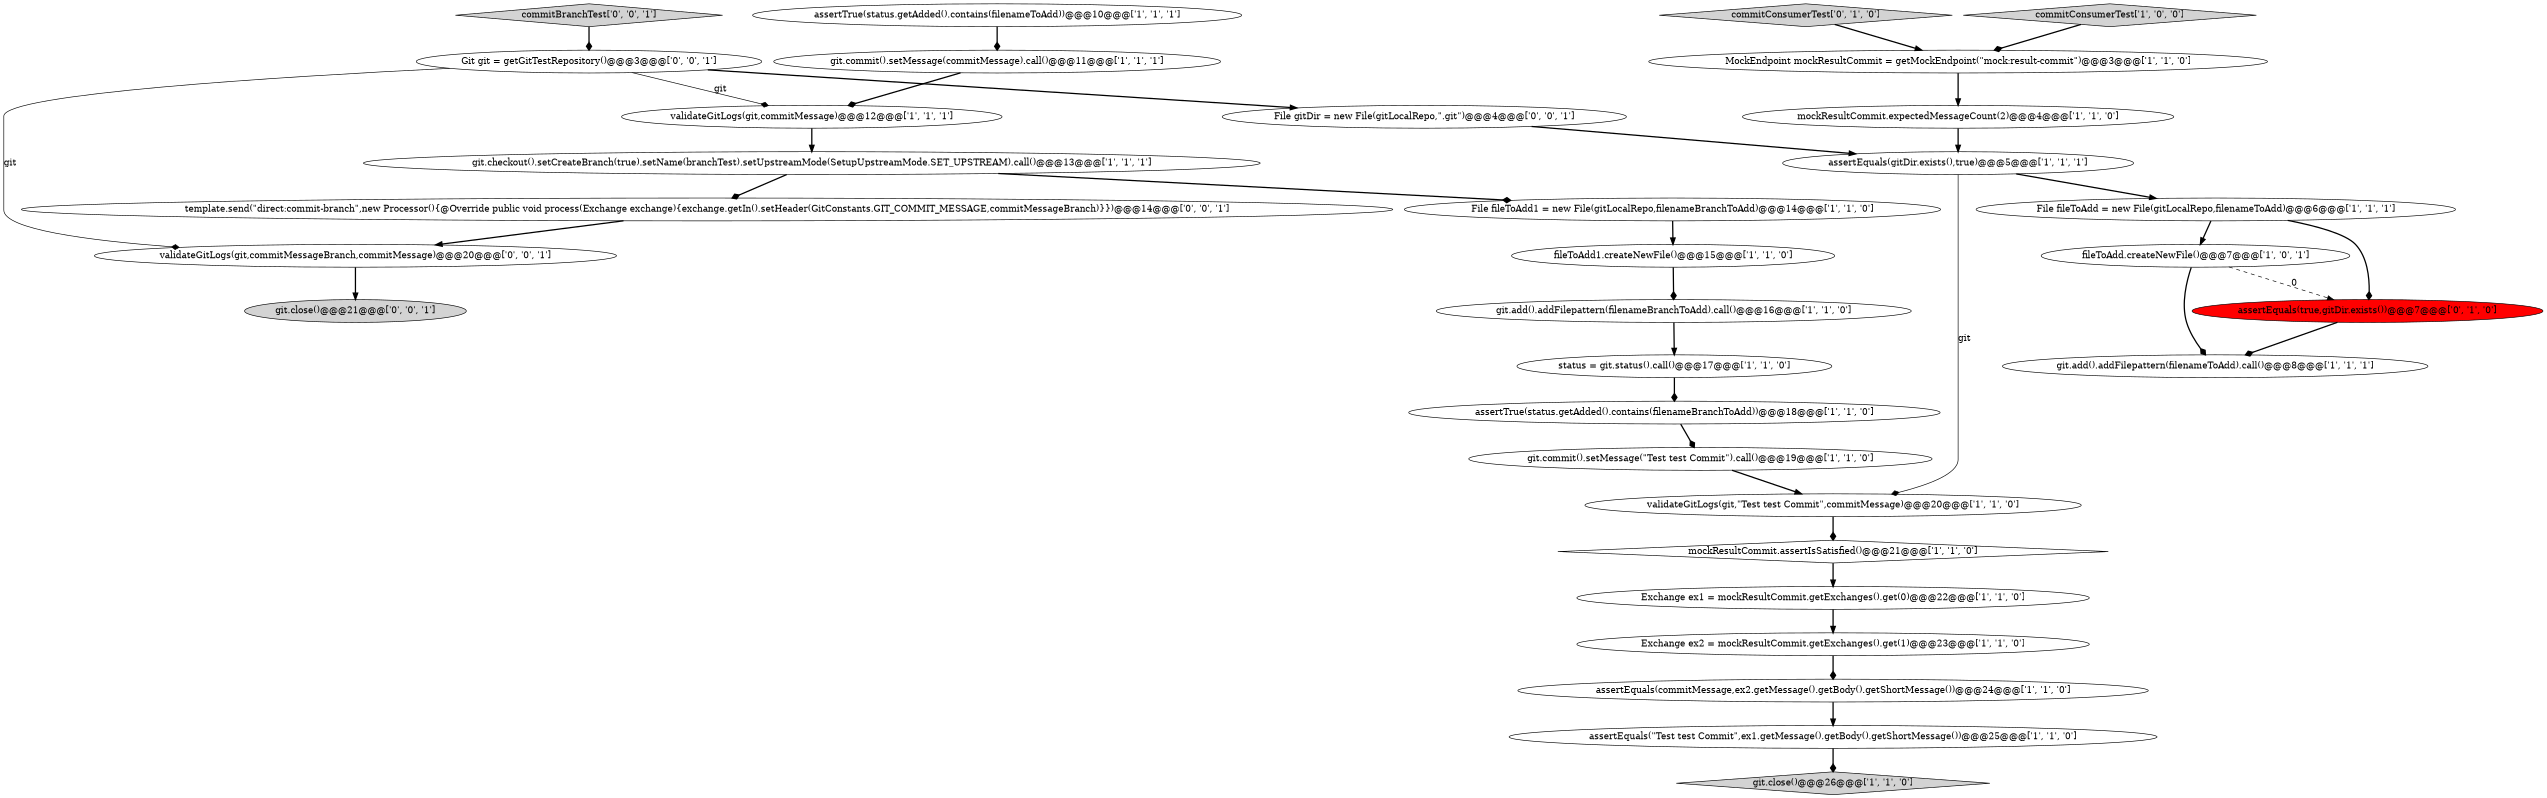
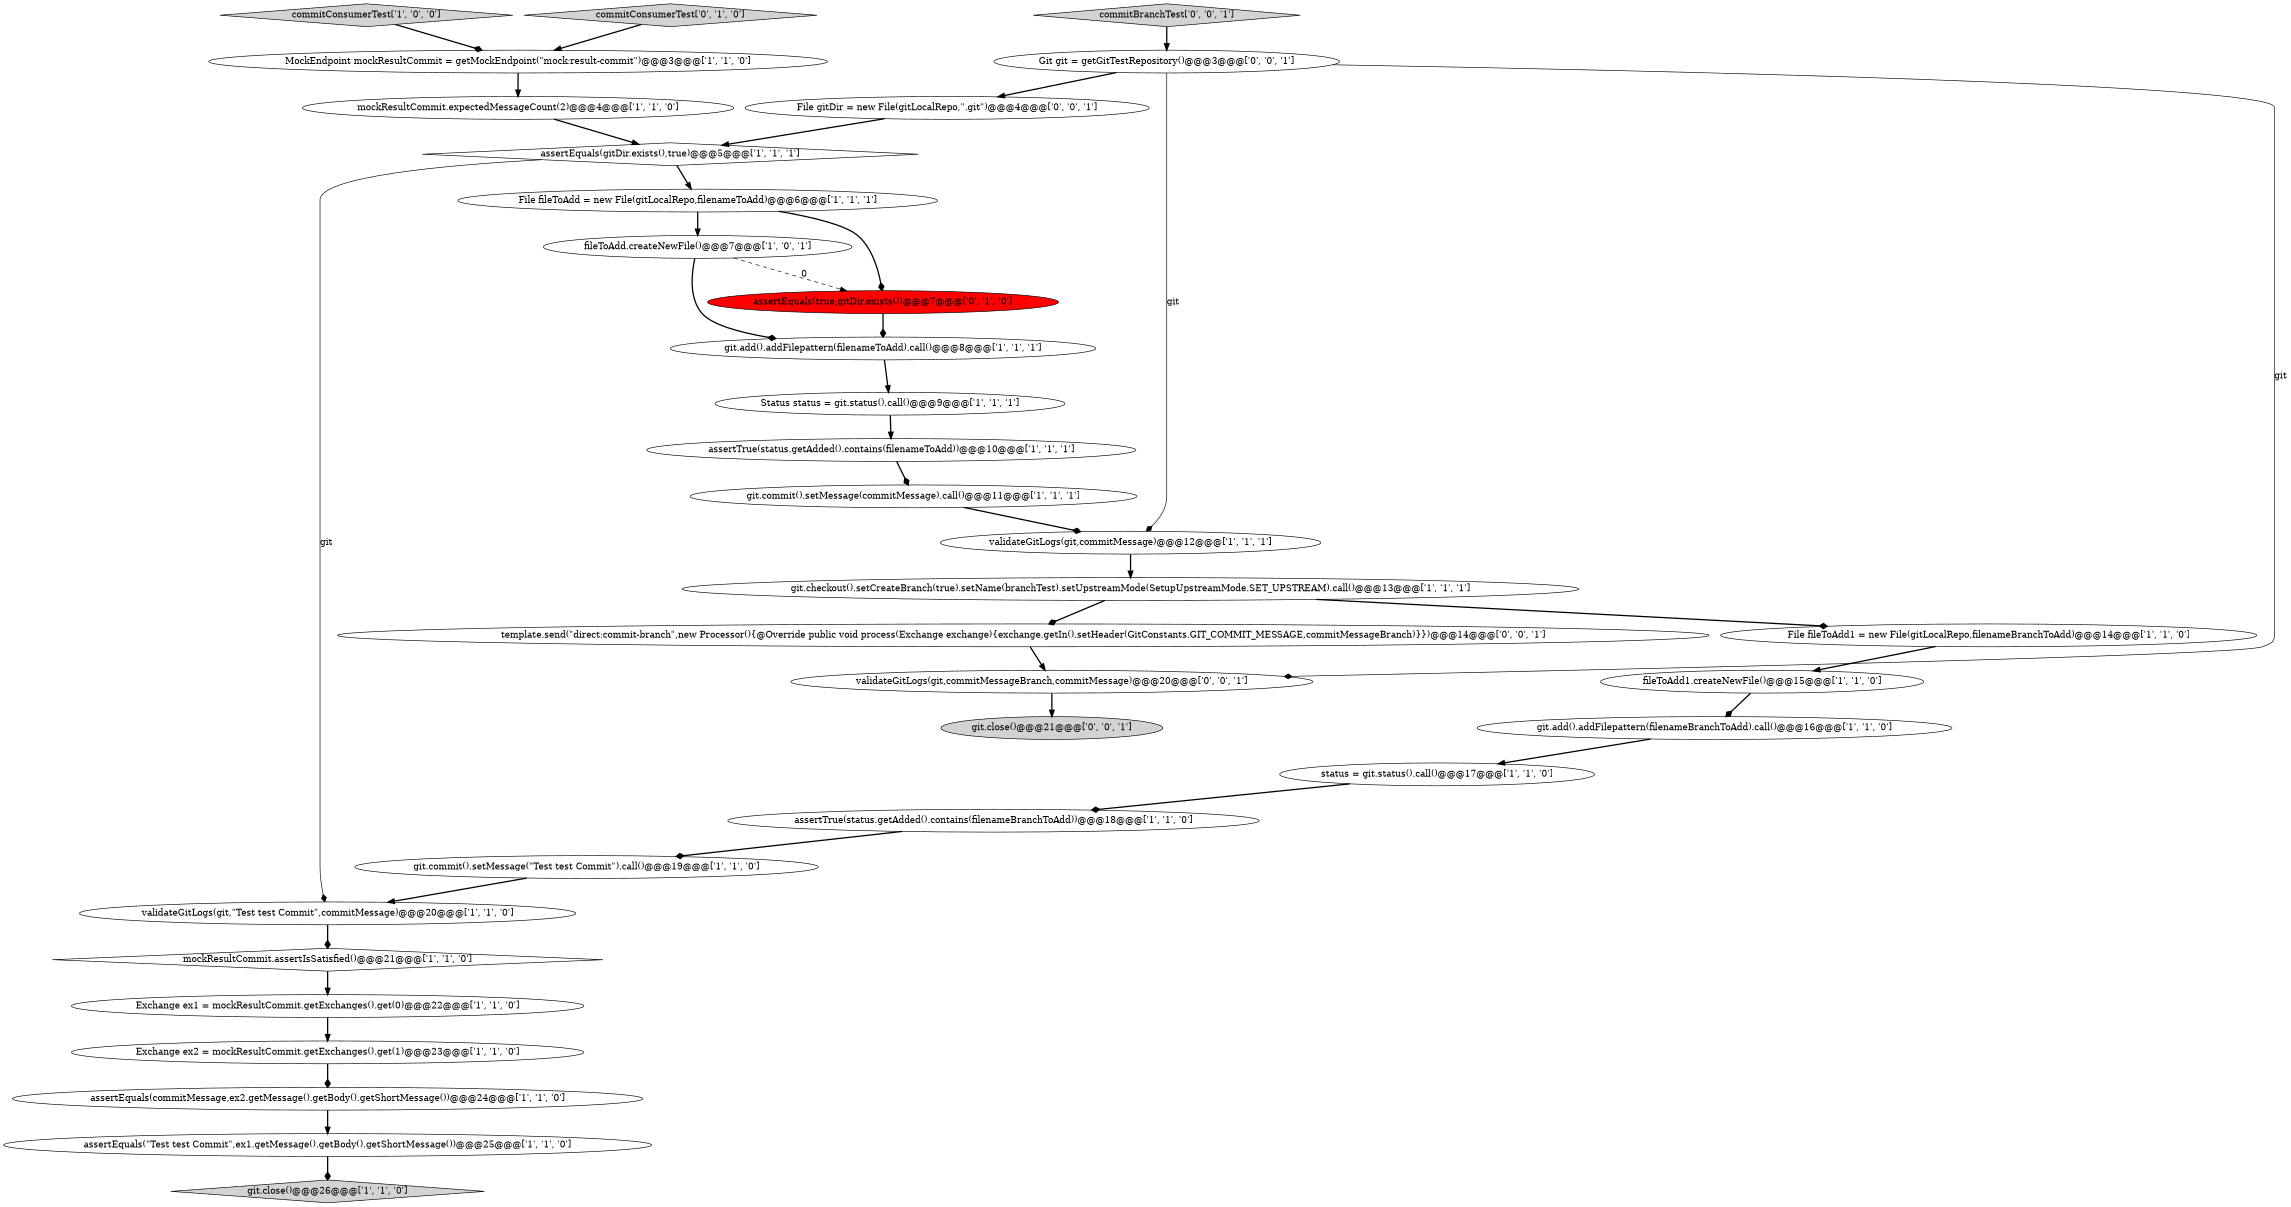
edge "commitBranchTest['0', '0', '1']" -> "Git git = getGitTestRepository()@@@3@@@['0', '0', '1']": arrowhead diamond -> normal
node "assertEquals(gitDir.exists(),true)@@@5@@@['1', '1', '1']": shape ellipse -> diamond
node "Status status = git.status().call()@@@9@@@['1', '1', '1']": added
